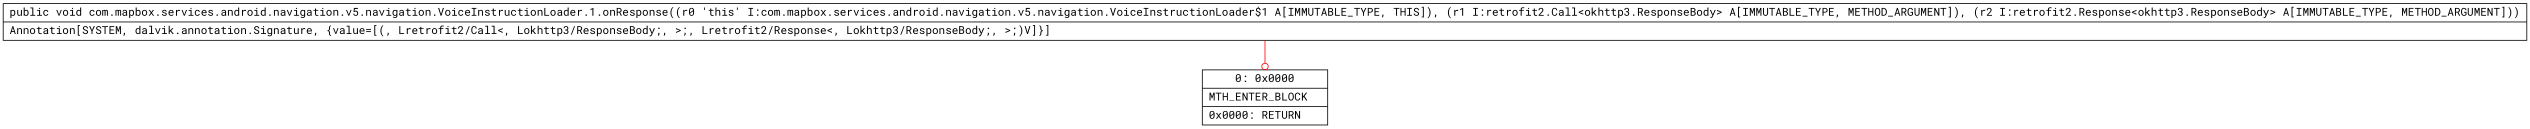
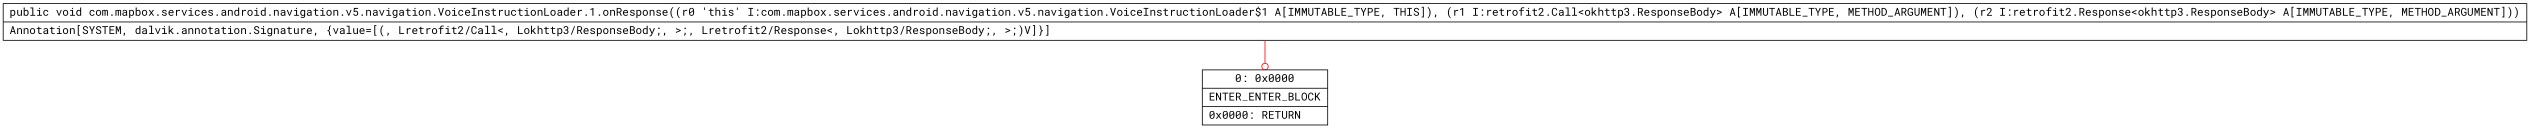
node "0: 0x0000": text "MTH_ENTER_BLOCK" -> "ENTER_ENTER_BLOCK"
